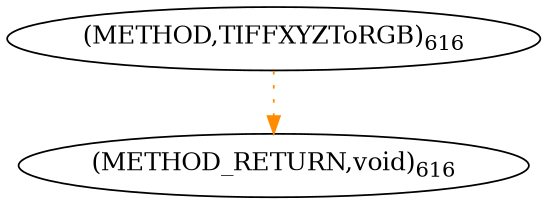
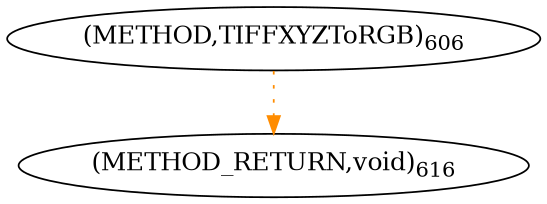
node "(METHOD,TIFFXYZToRGB)": text "616" -> "606"
